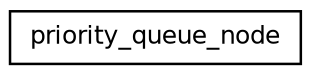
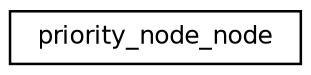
node "priority_queue_node": label "priority_queue_node" -> "priority_node_node"
